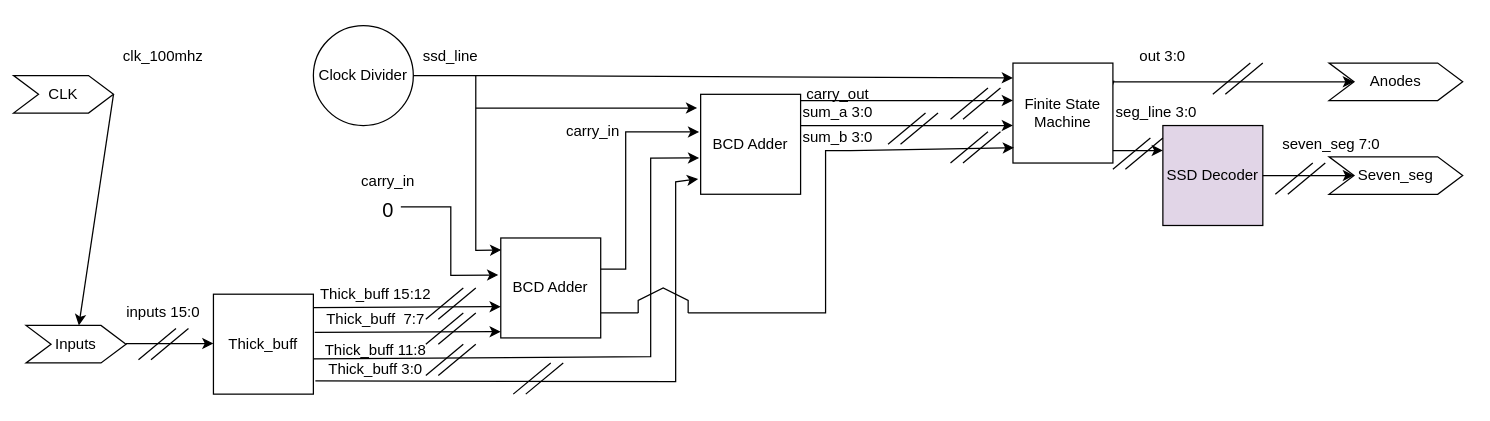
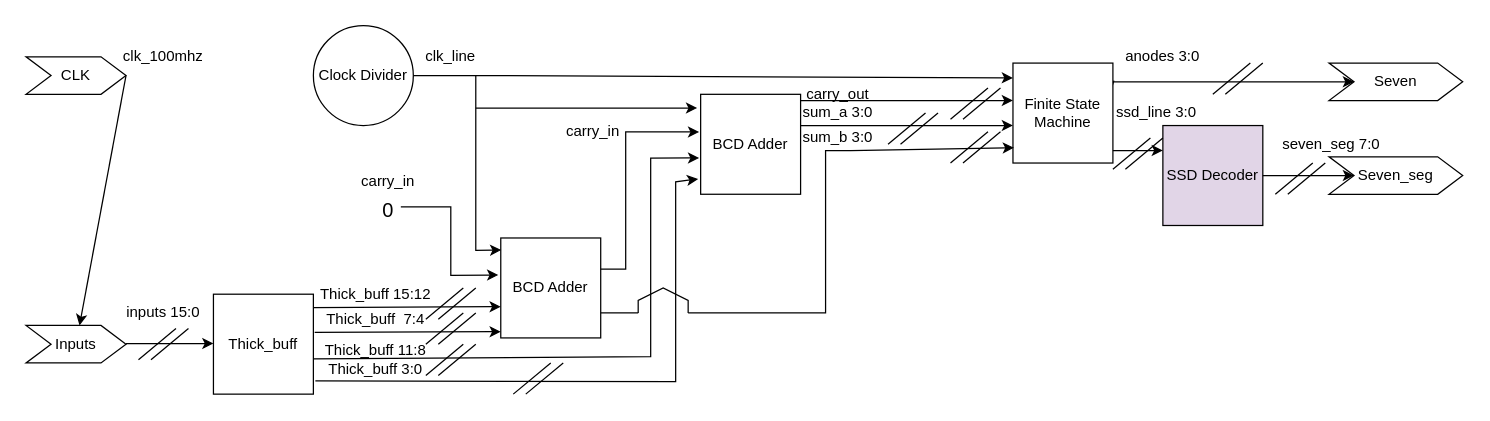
node "ssd_line": label "ssd_line" -> "clk_line"
node "out 3:0": label "out 3:0" -> "anodes 3:0"
node "Anodes": label "Anodes" -> "Seven"
node "CLK": moved (63, 94) -> (76, 76)
node "seg_line 3:0": label "seg_line 3:0" -> "ssd_line 3:0"
node "Thick_buff 7:7": label "Thick_buff 7:7" -> "Thick_buff 7:4"
